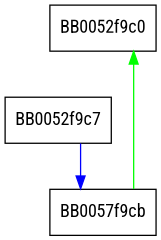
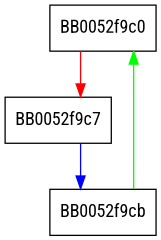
edge "BB0052f9c0" -> "BB0052f9c7": added
node "BB0057f9cb": label "BB0057f9cb" -> "BB0052f9cb"
